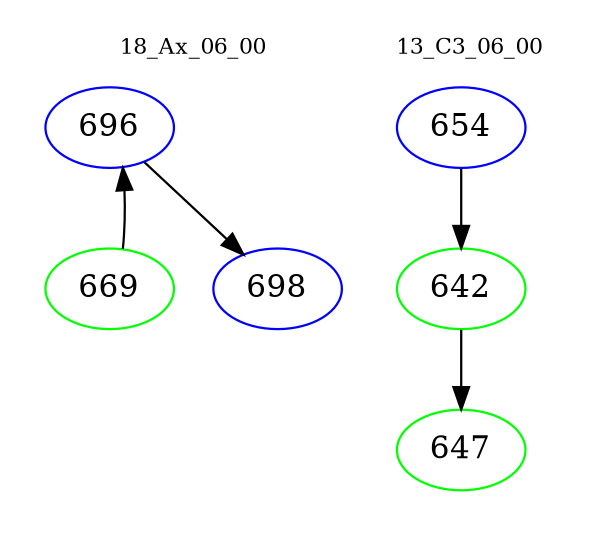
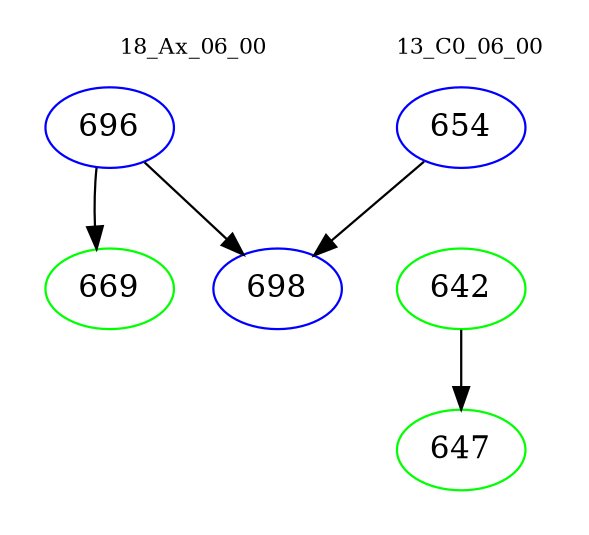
cluster "13_C3_06_00": label "13_C3_06_00" -> "13_C0_06_00"
edge "654" -> "642": now "654" -> "698"
edge "669" -> "696": reversed
